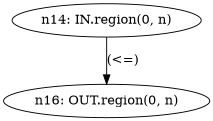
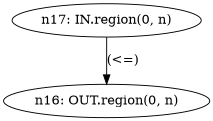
node "n14: IN.region(0, n)": label "n14: IN.region(0, n)" -> "n17: IN.region(0, n)"
